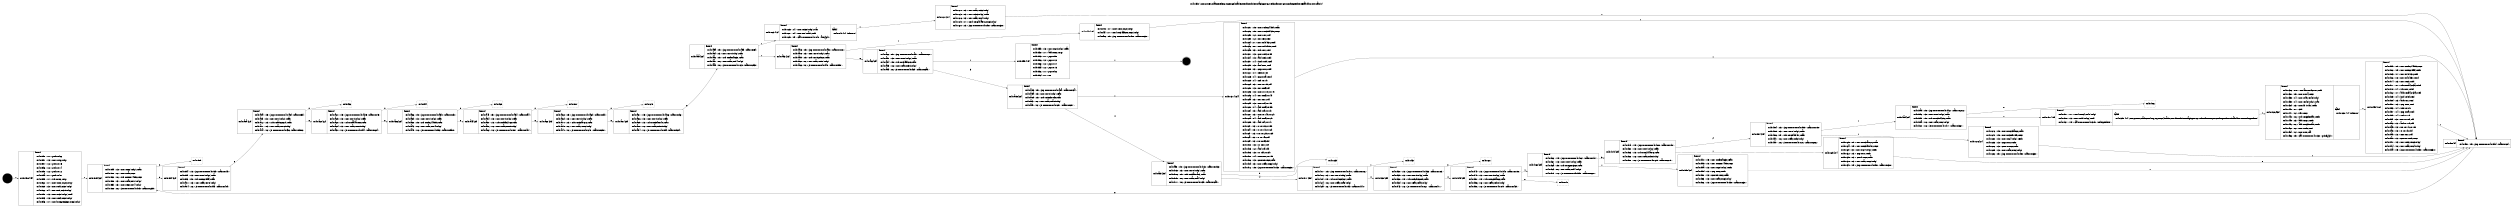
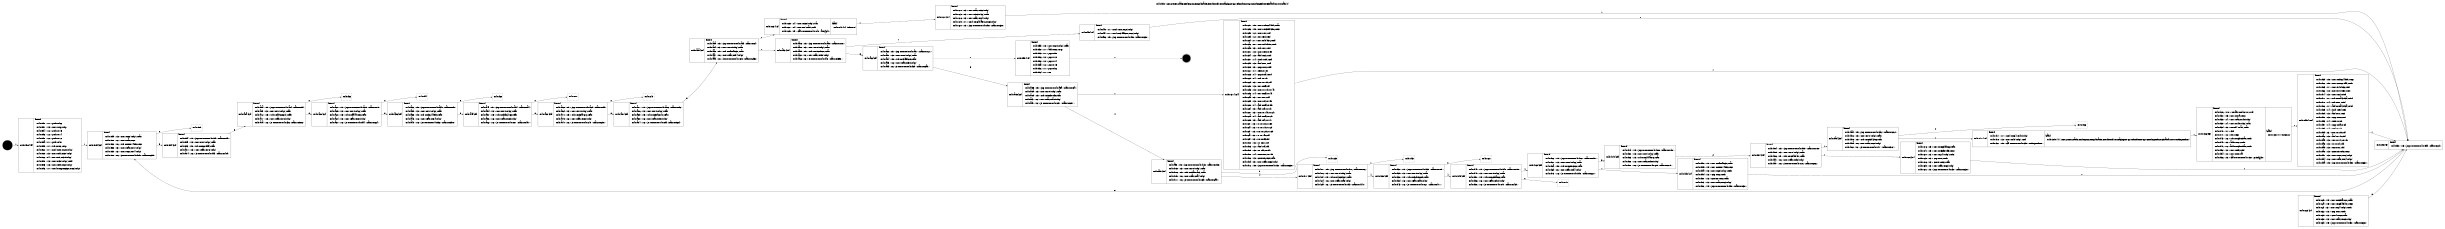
edge "0x401b7b [25]" -> "0x401c25 [27]": removed, label "1"
